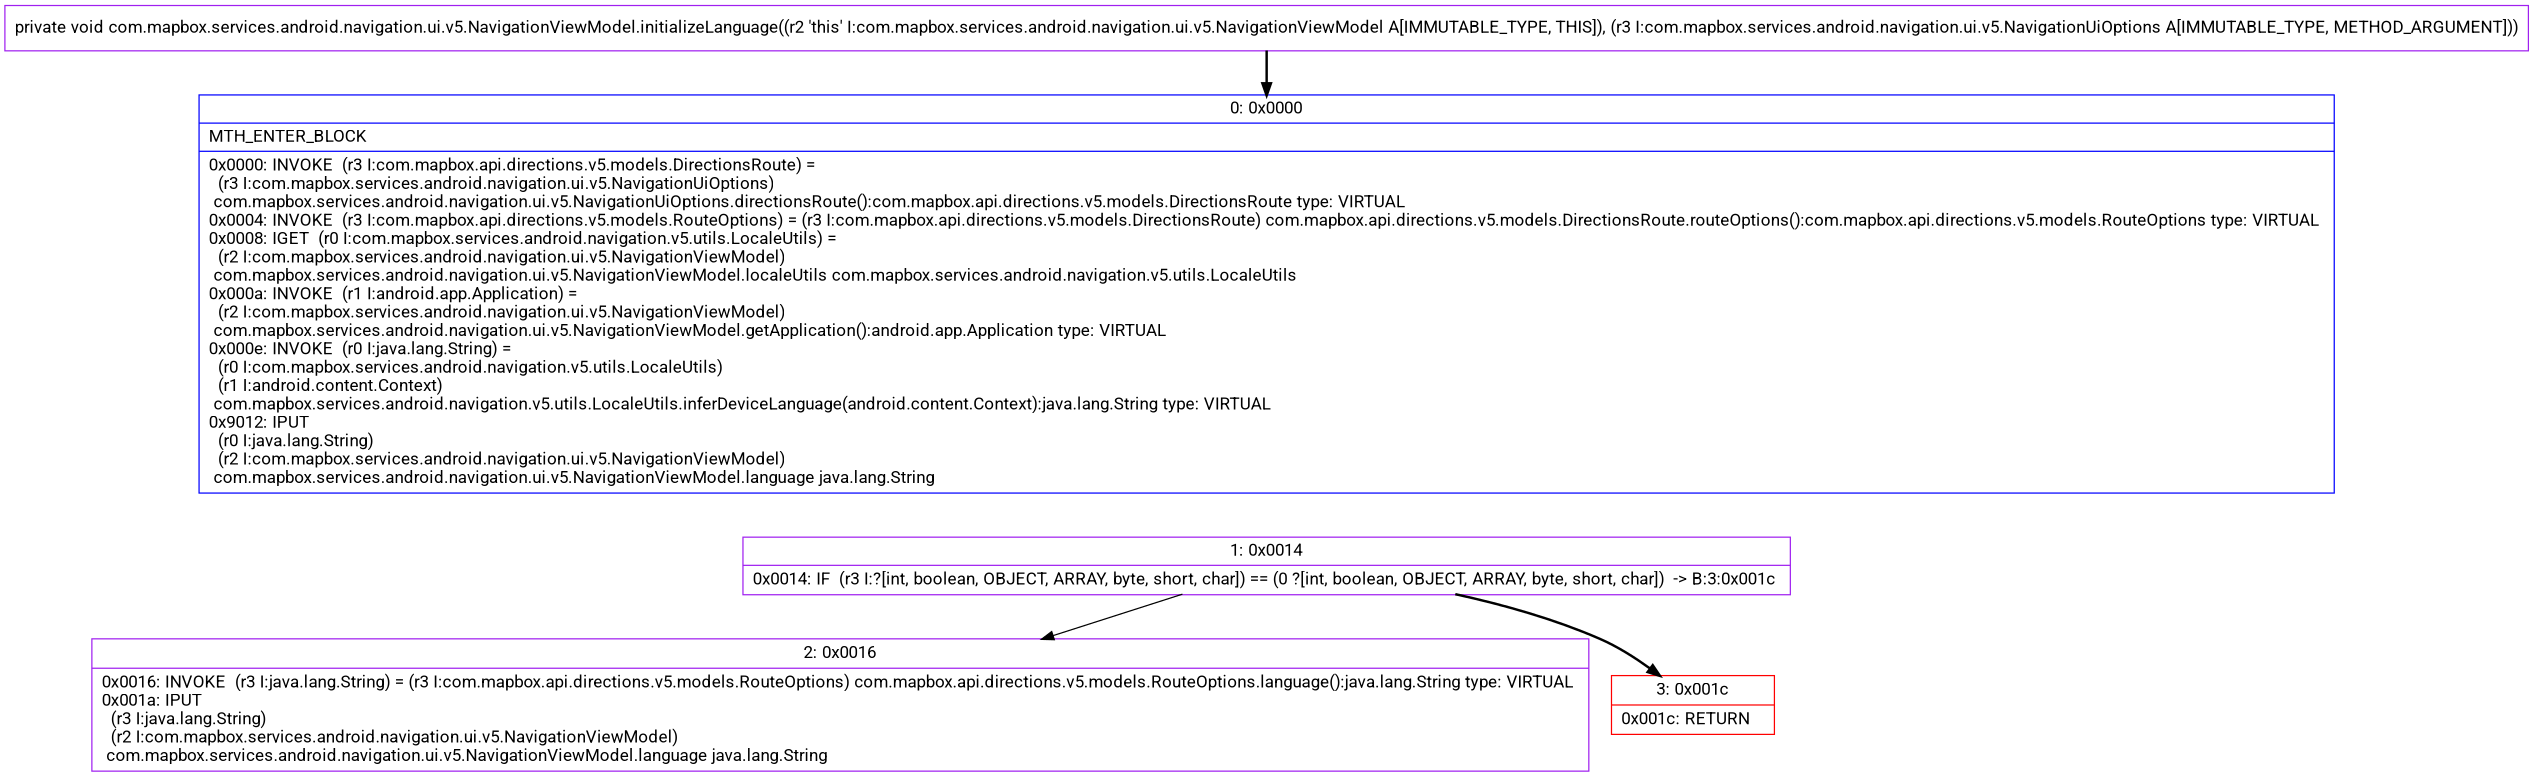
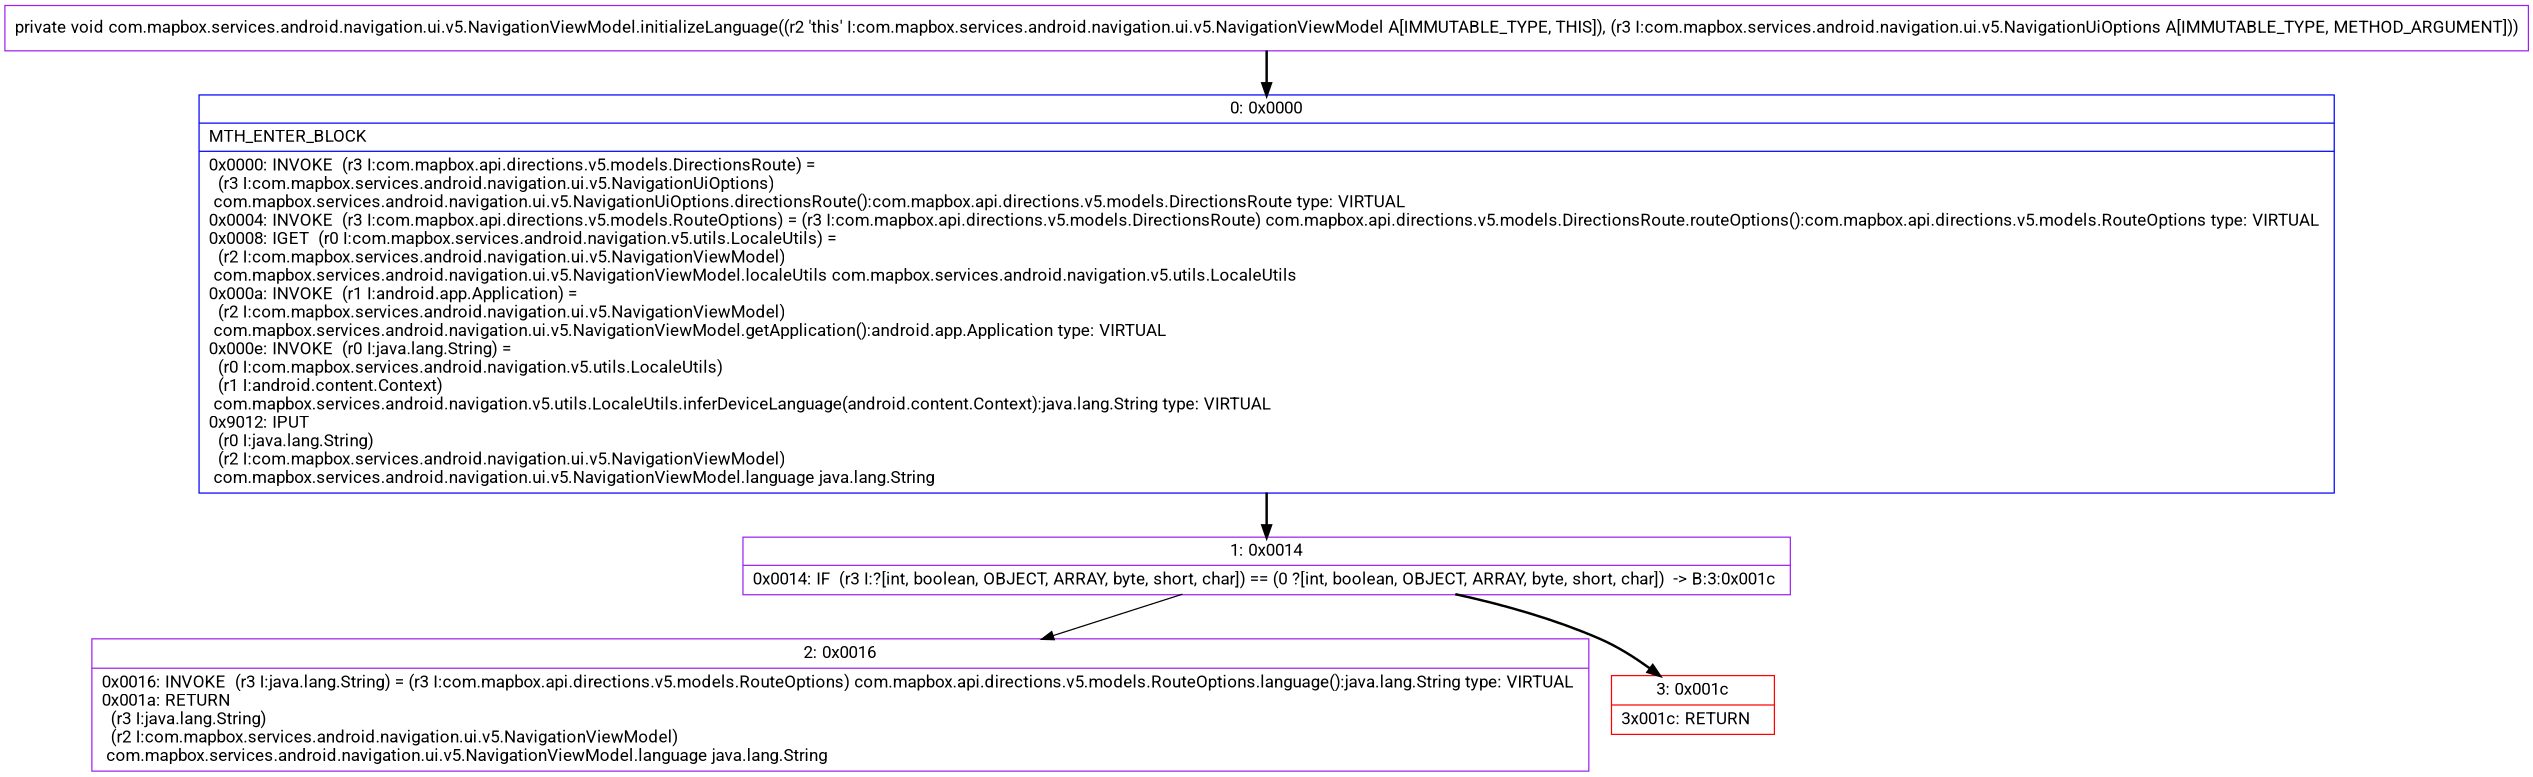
edge "0: 0x0000" -> "1: 0x0014": added
node "2: 0x0016": text "0x001a: IPUT" -> "0x001a: RETURN"
node "3: 0x001c": text "0x001c: RETURN" -> "3x001c: RETURN"
